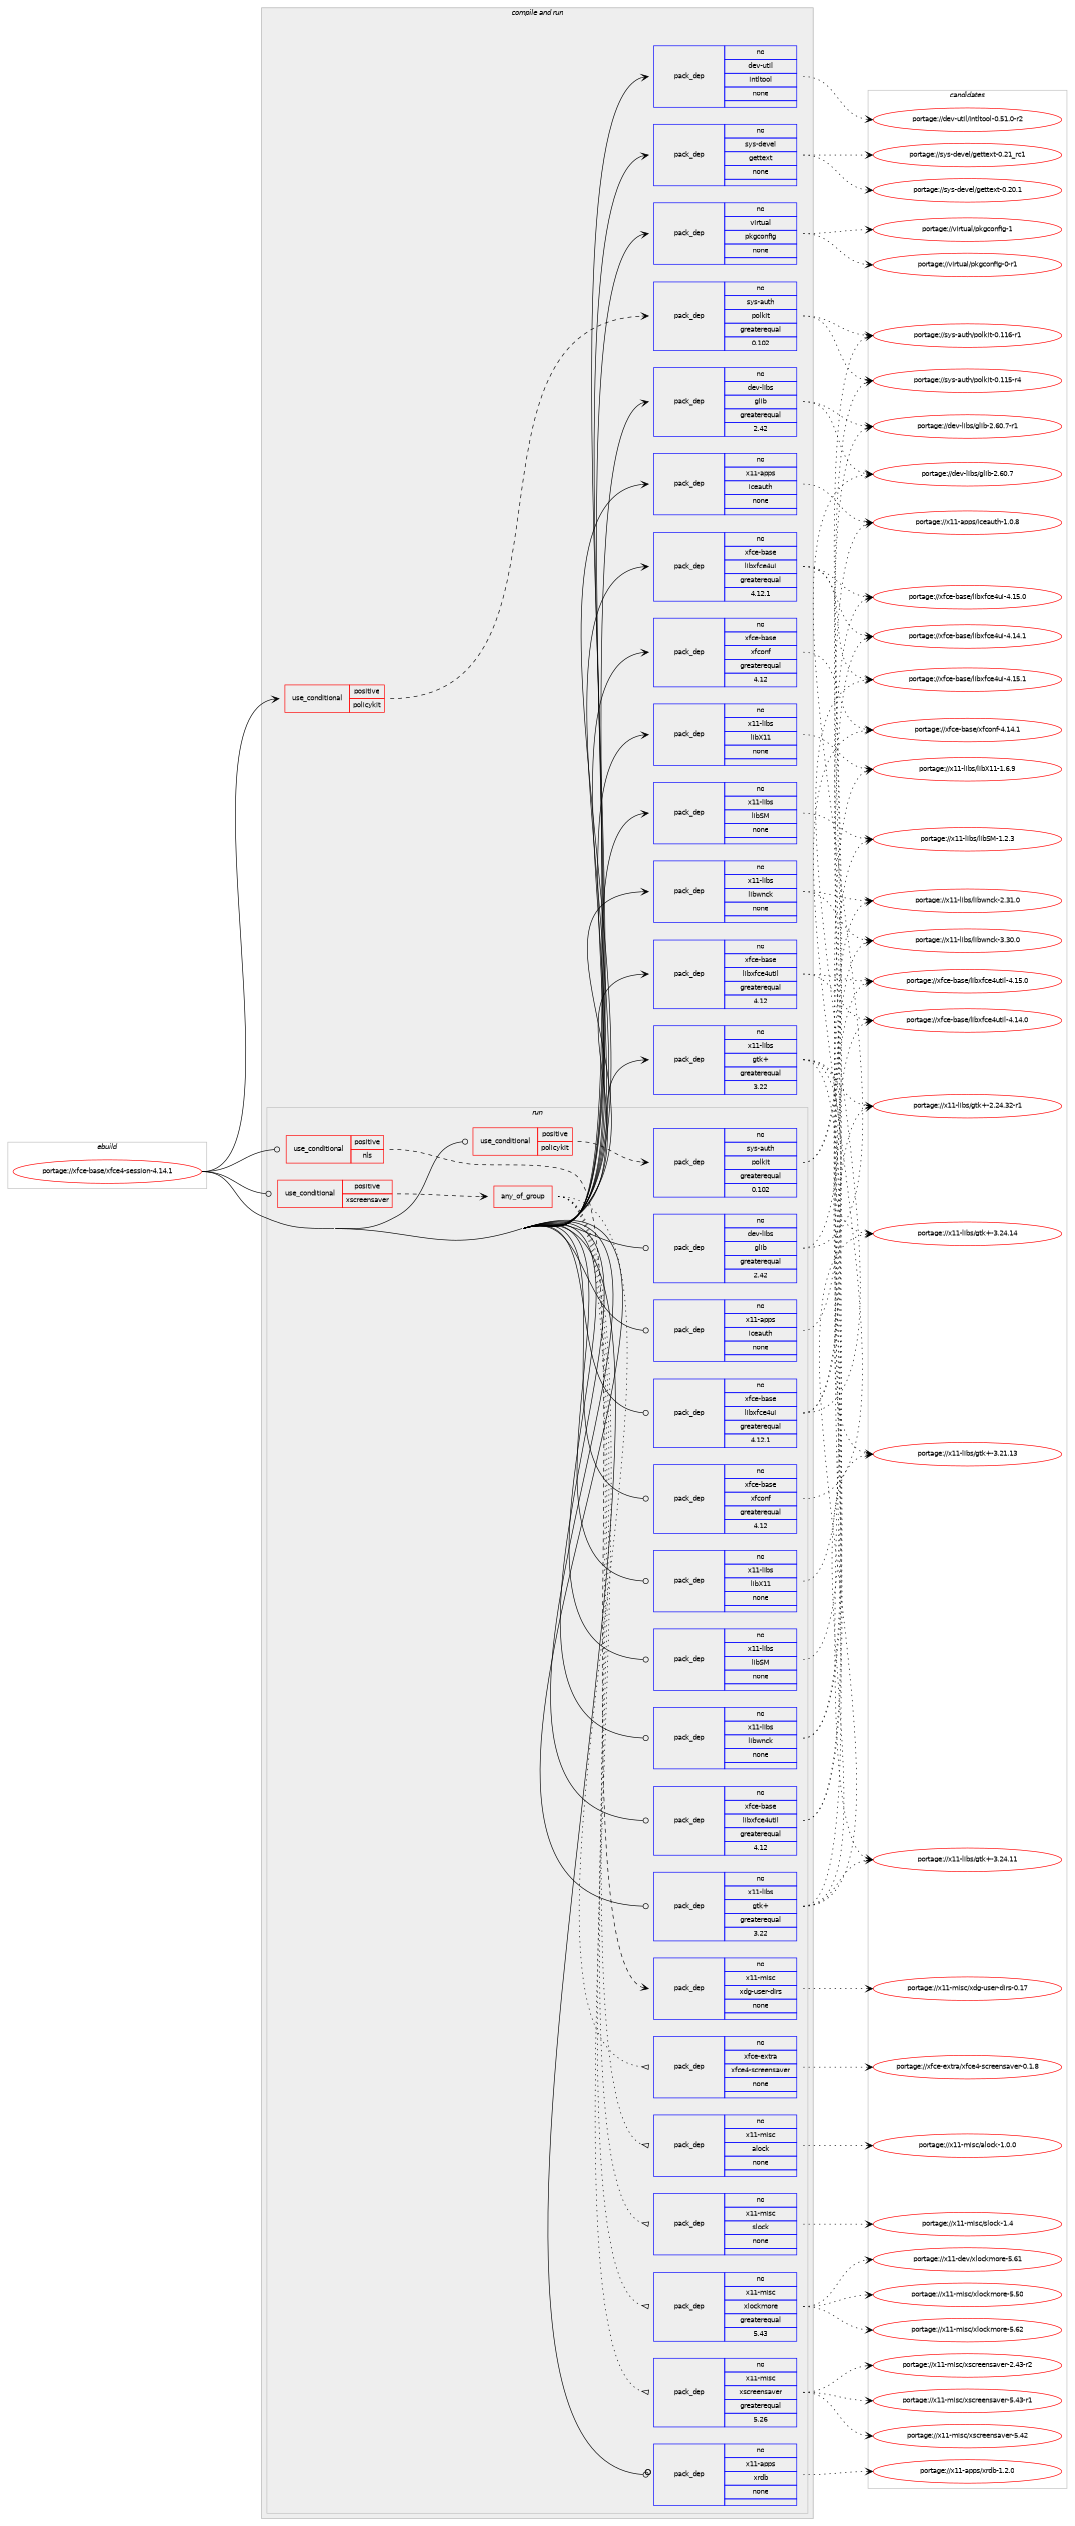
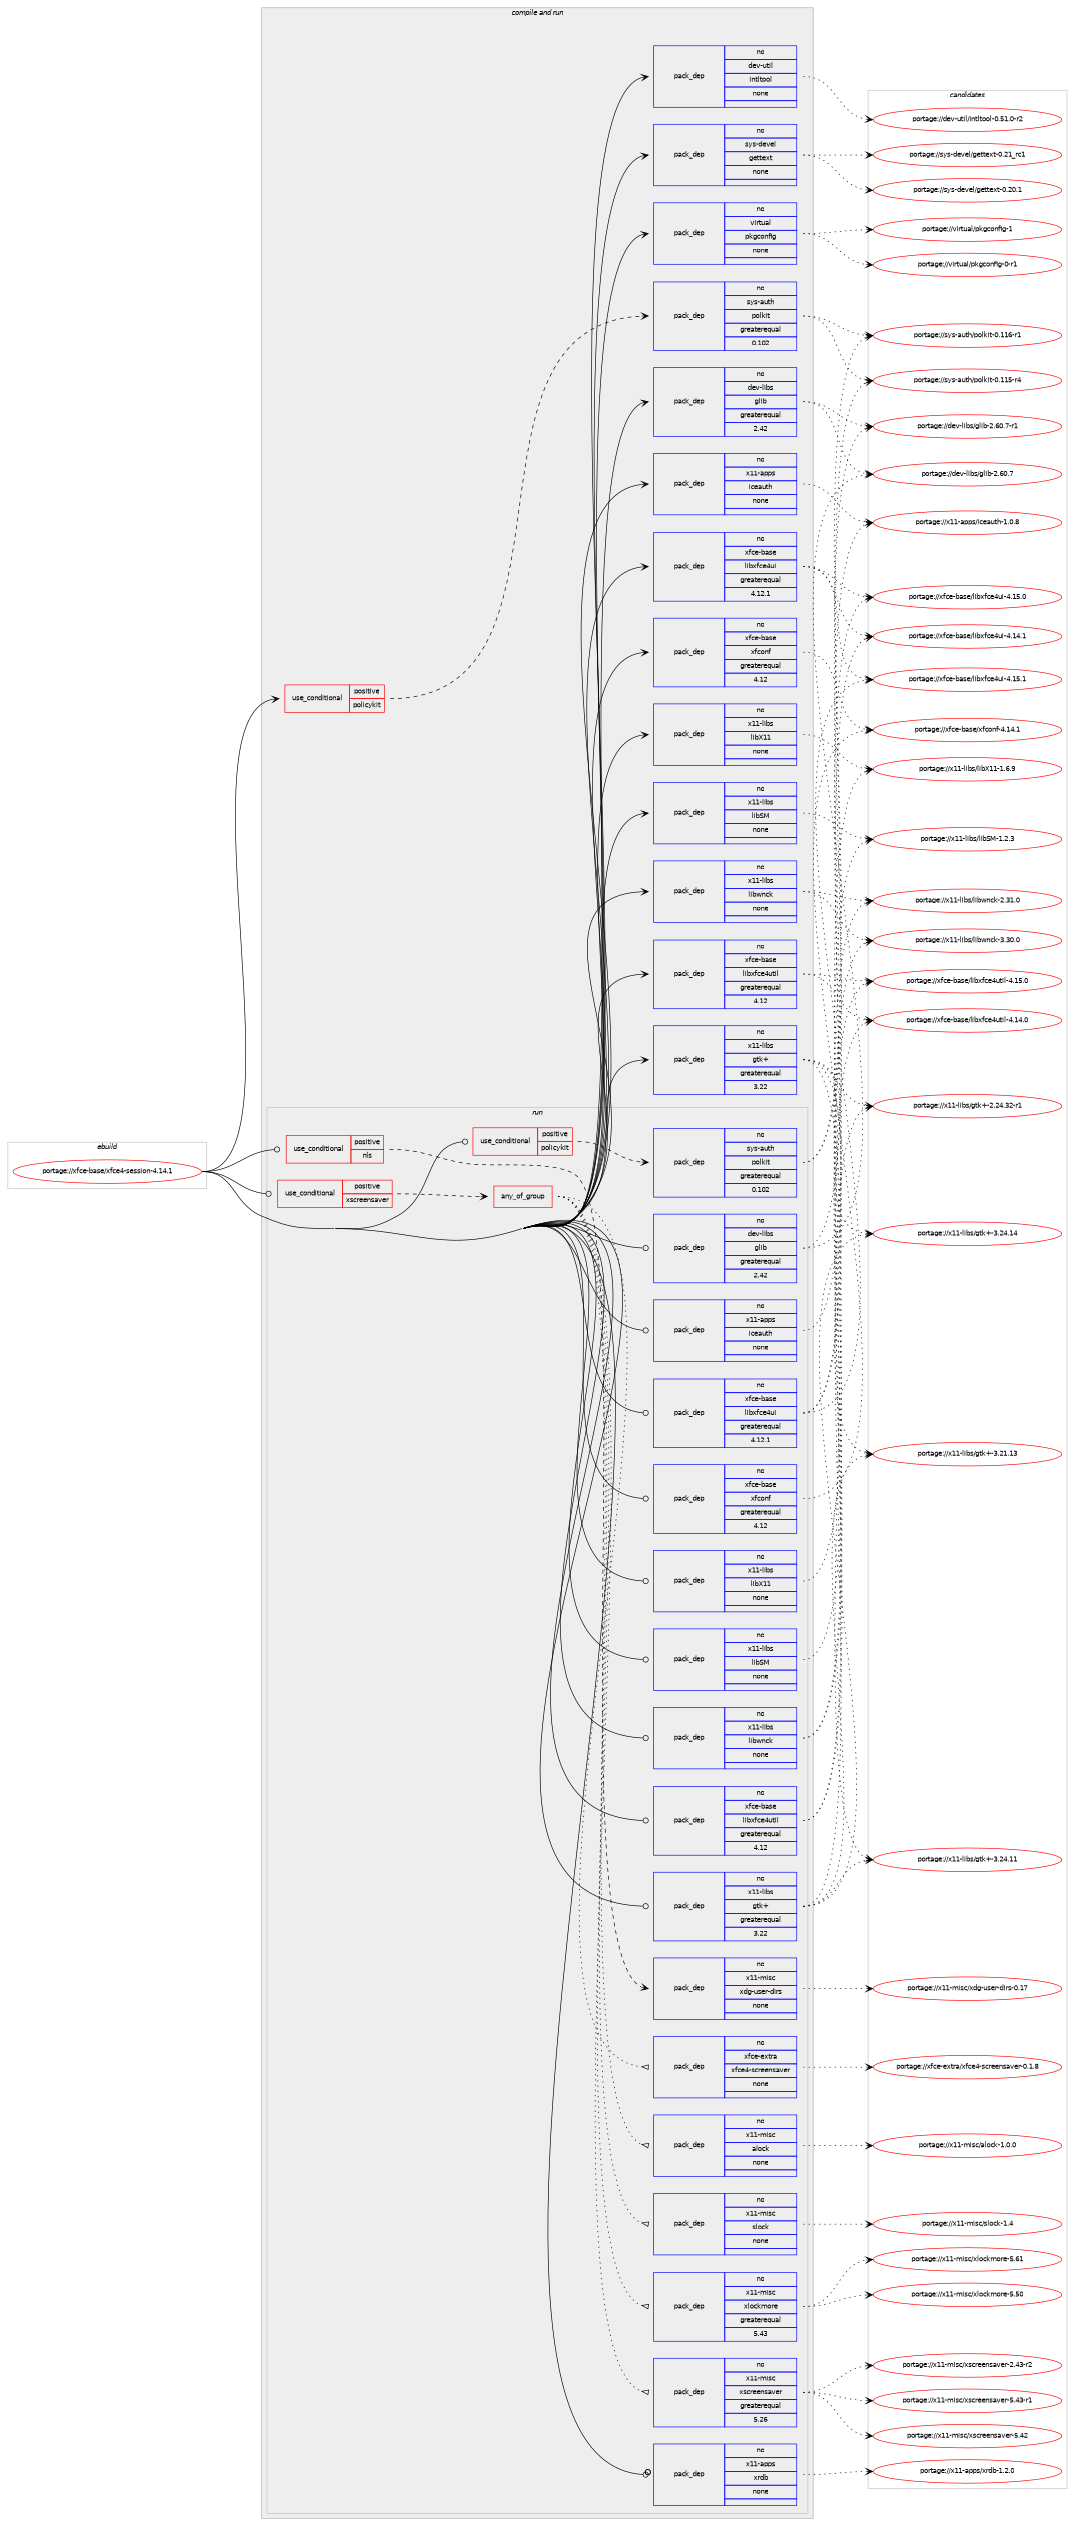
node "portage://x11-dev/xlockmore-5.61": label "portage://x11-dev/xlockmore-5.61" -> "portage://x11-misc/xlockmore-5.61"
node "portage://x11-misc/xlockmore-5.62": removed
